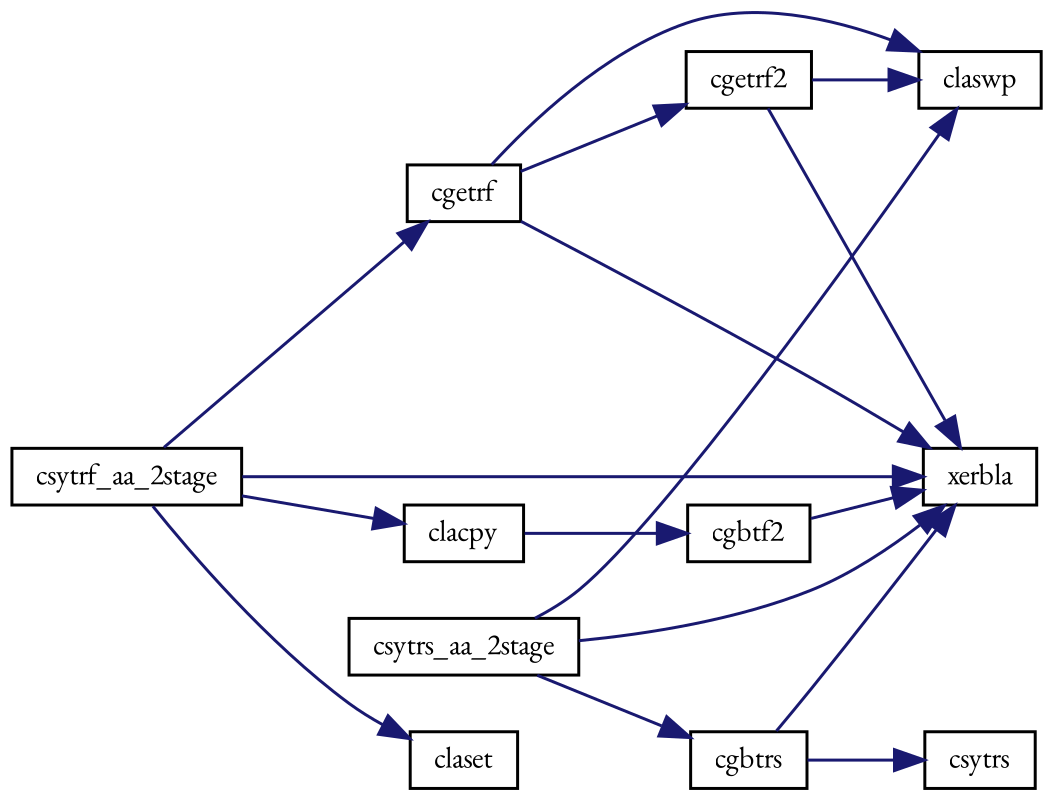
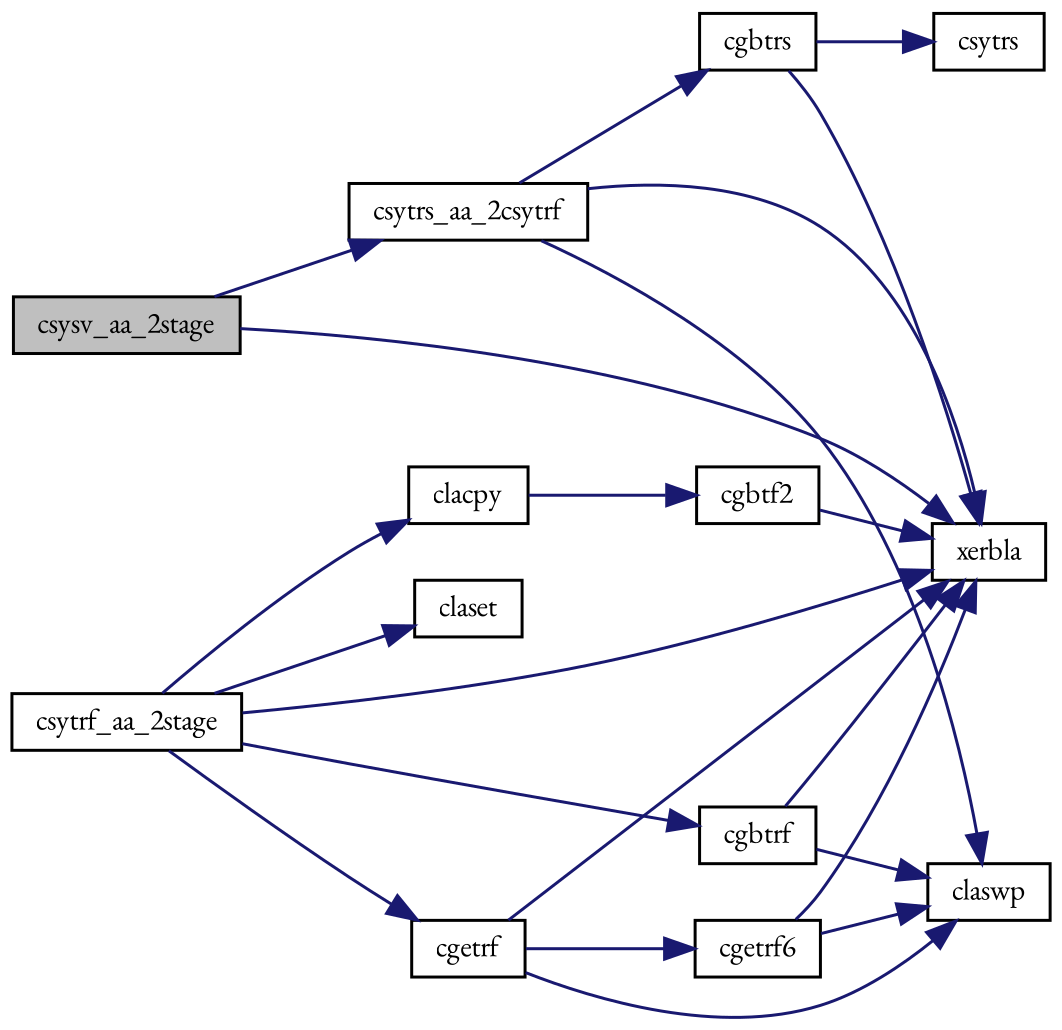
node "cgetrf2": label "cgetrf2" -> "cgetrf6"
node "csysv_aa_2stage": added
node "csytrs_aa_2stage": label "csytrs_aa_2stage" -> "csytrs_aa_2csytrf"
node "cgbtrf": added
